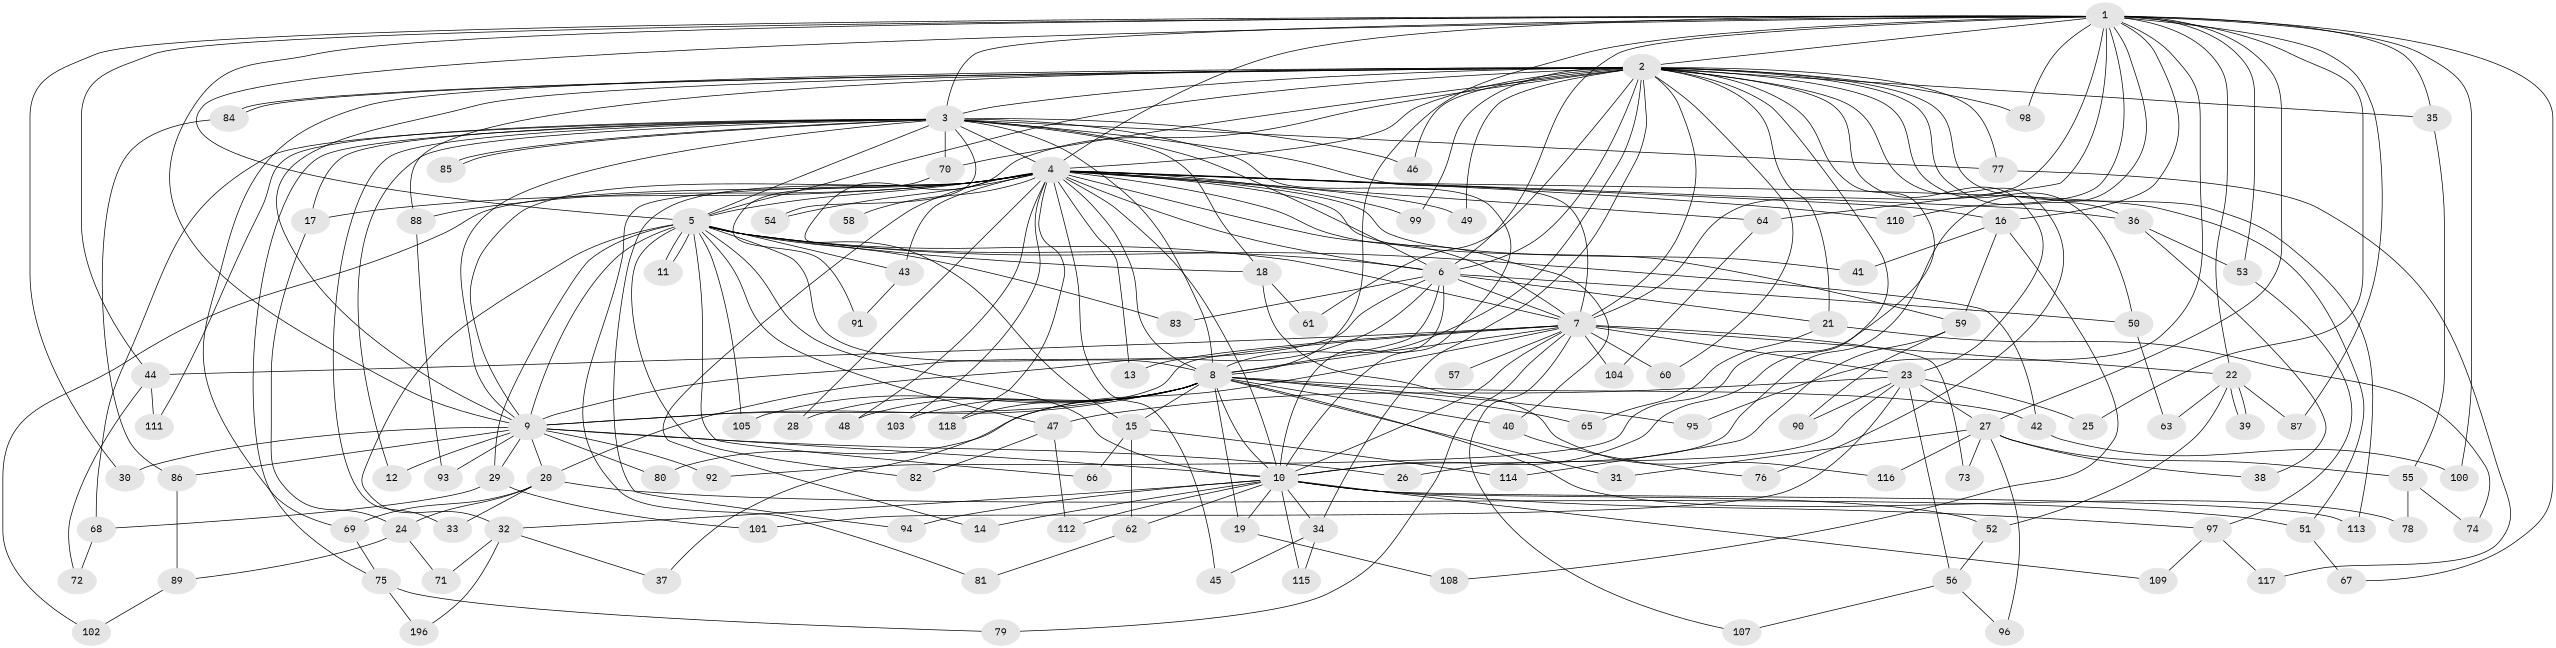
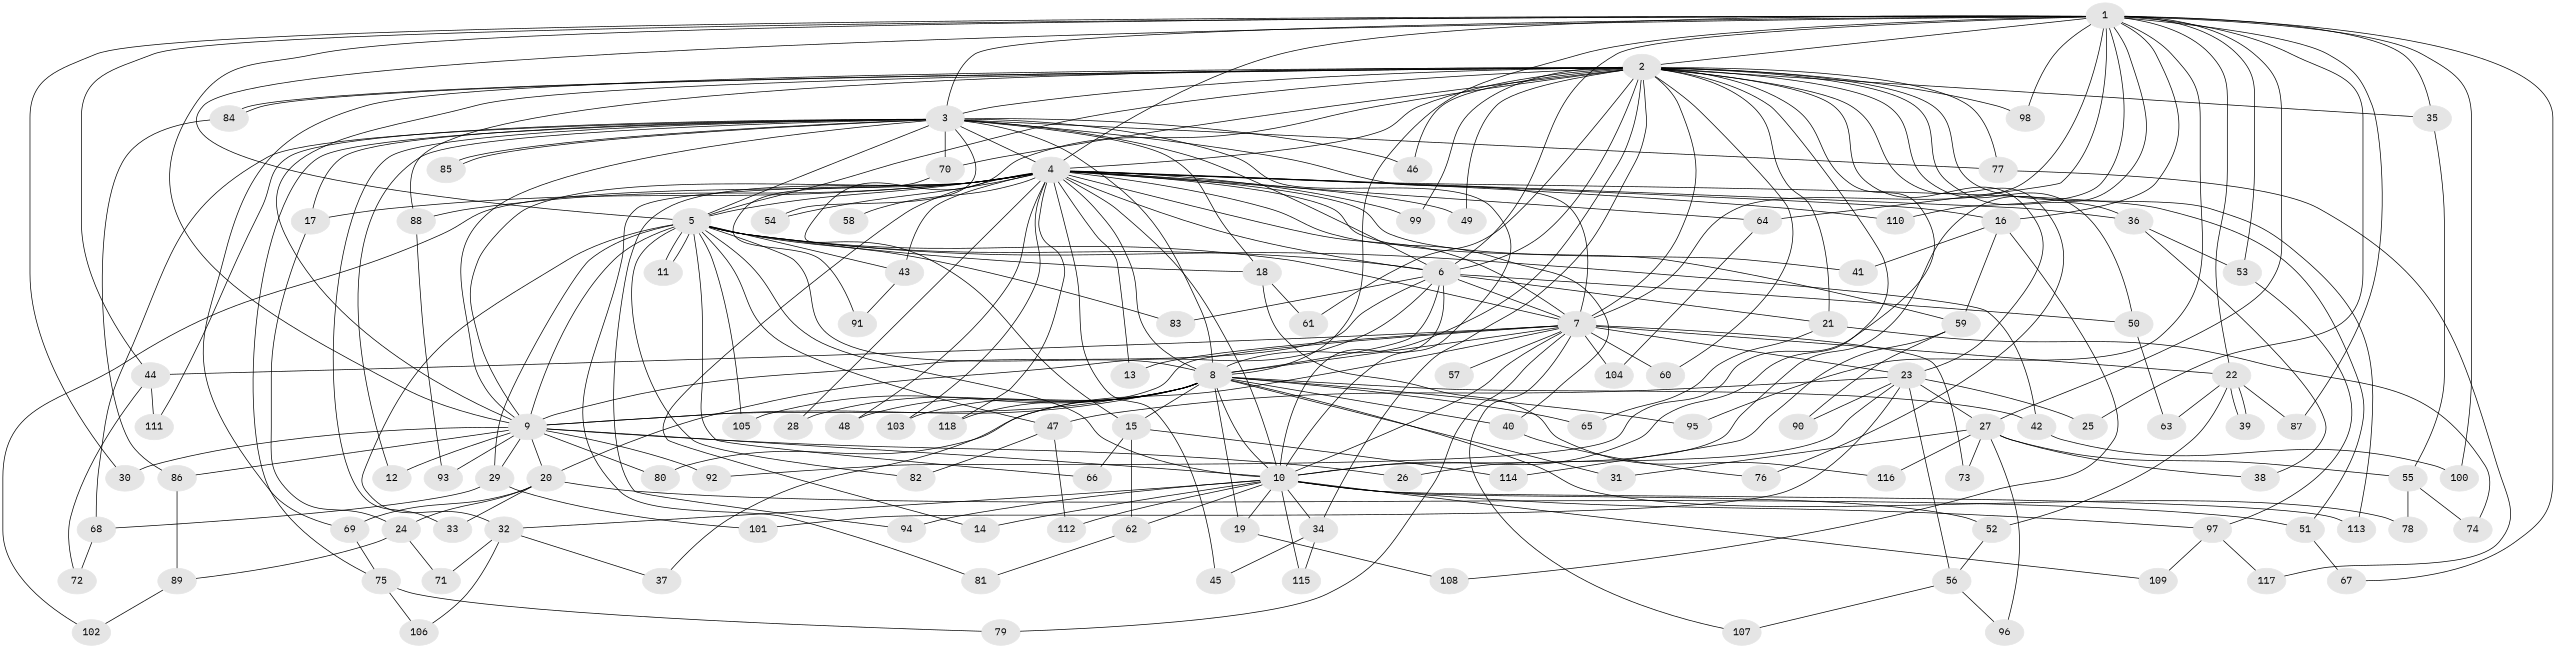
node "196": label "196" -> "106"
